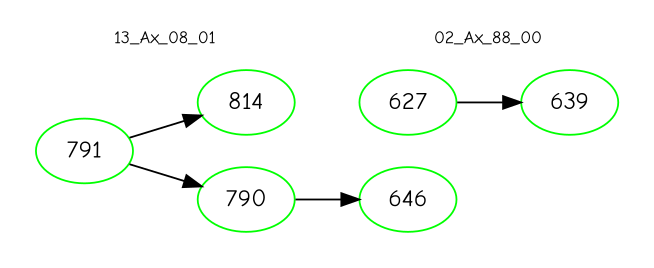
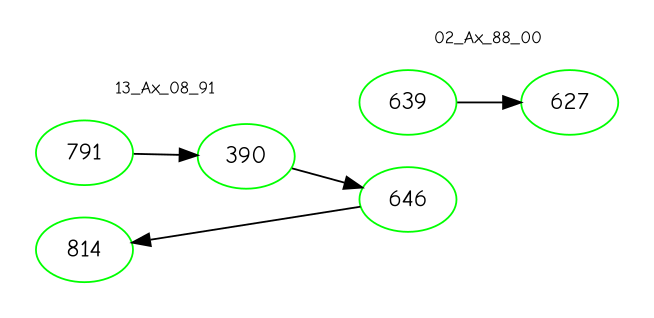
cluster "13_Ax_08_01": label "13_Ax_08_01" -> "13_Ax_08_91"
edge "627" -> "639": reversed
edge "791" -> "814": now "646" -> "814"
node "790": label "790" -> "390"
